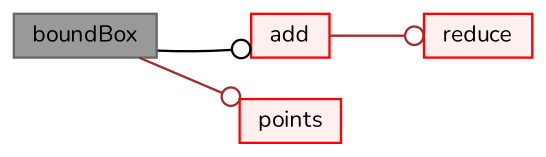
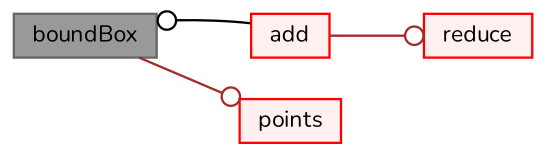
edge "boundBox" -> "add": reversed
